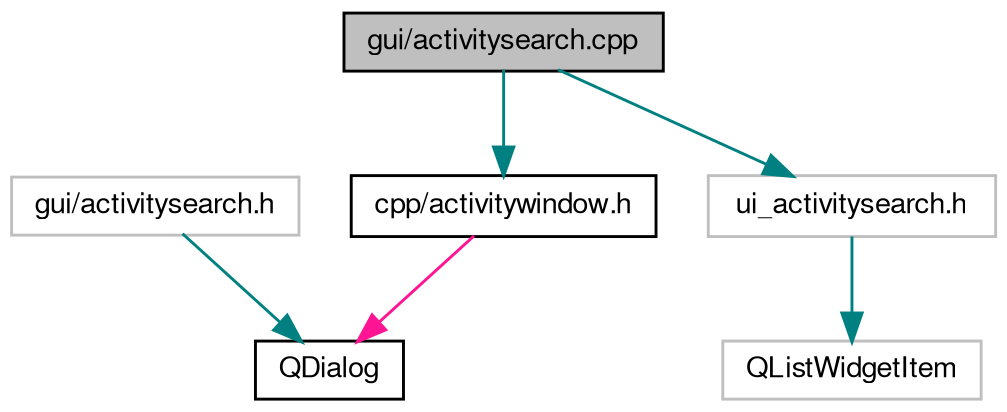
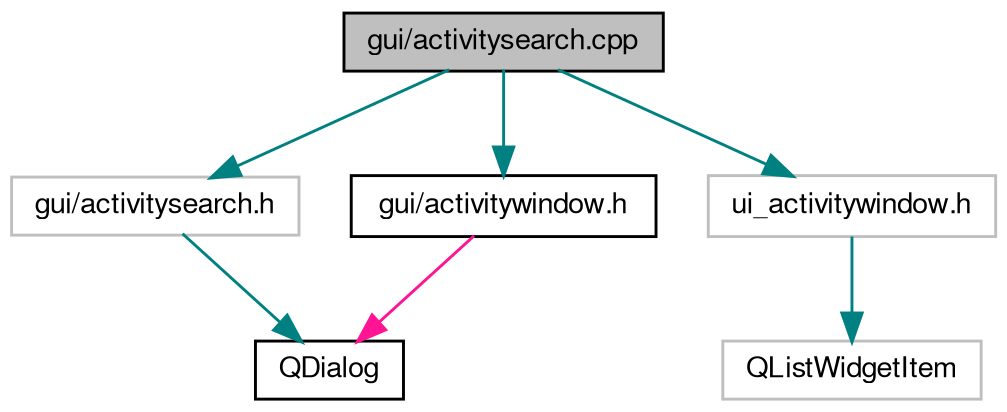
edge "gui/activitysearch.cpp" -> "gui/activitysearch.h": added
node "cpp/activitywindow.h": label "cpp/activitywindow.h" -> "gui/activitywindow.h"
node "ui_activitysearch.h": label "ui_activitysearch.h" -> "ui_activitywindow.h"
